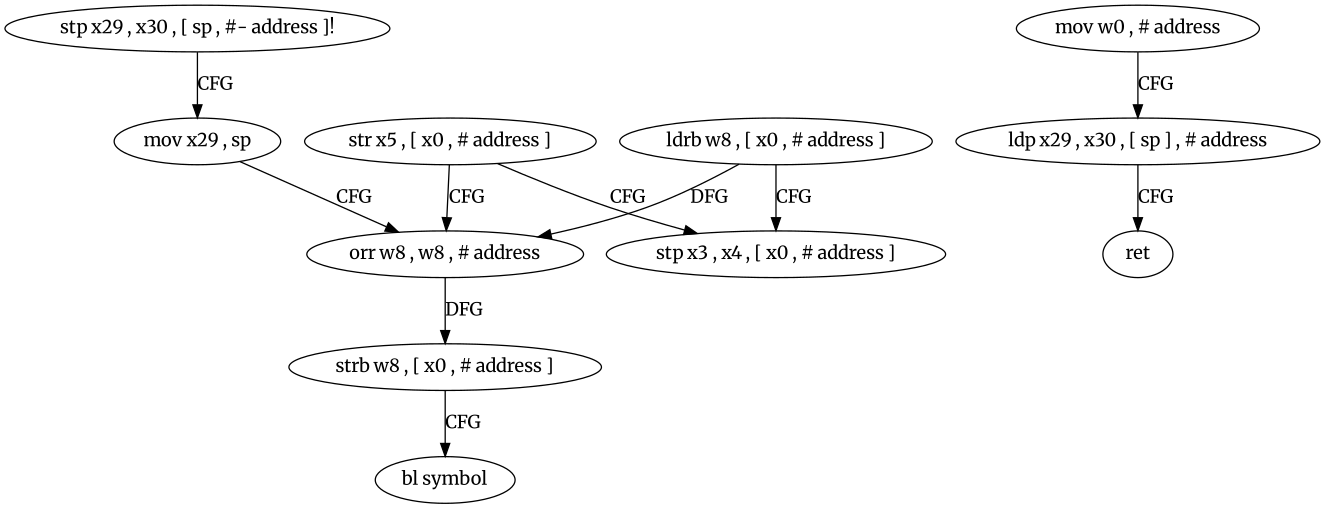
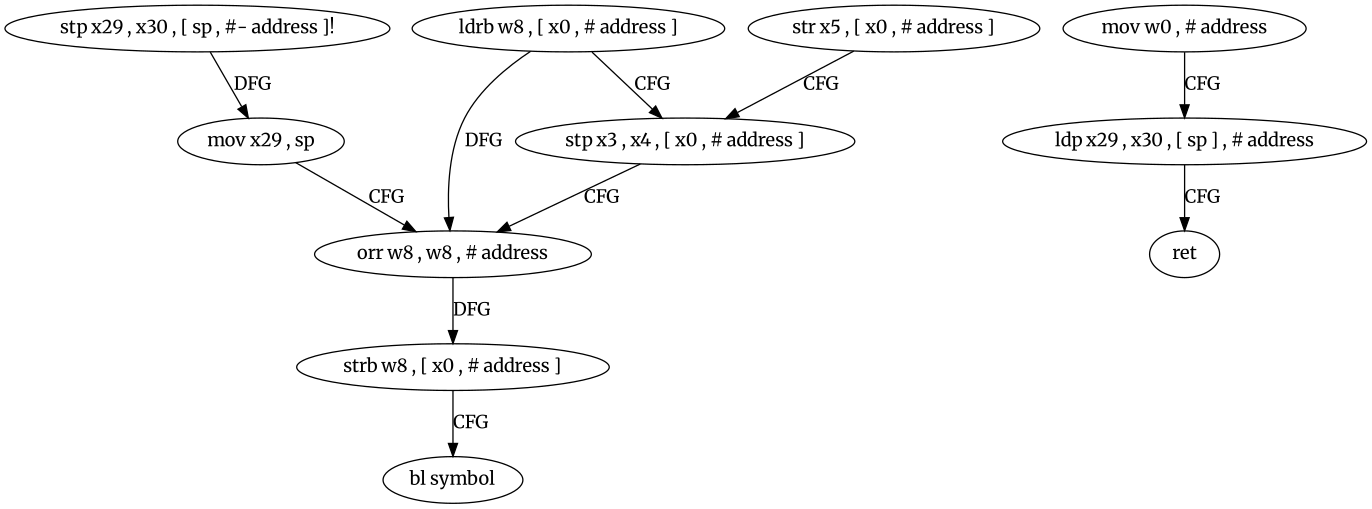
edge "stp x29 , x30 , [ sp , #- address ]!" -> "mov x29 , sp": label "CFG" -> "DFG"
edge "str x5 , [ x0 , # address ]" -> "orr w8 , w8 , # address": now "stp x3 , x4 , [ x0 , # address ]" -> "orr w8 , w8 , # address"
